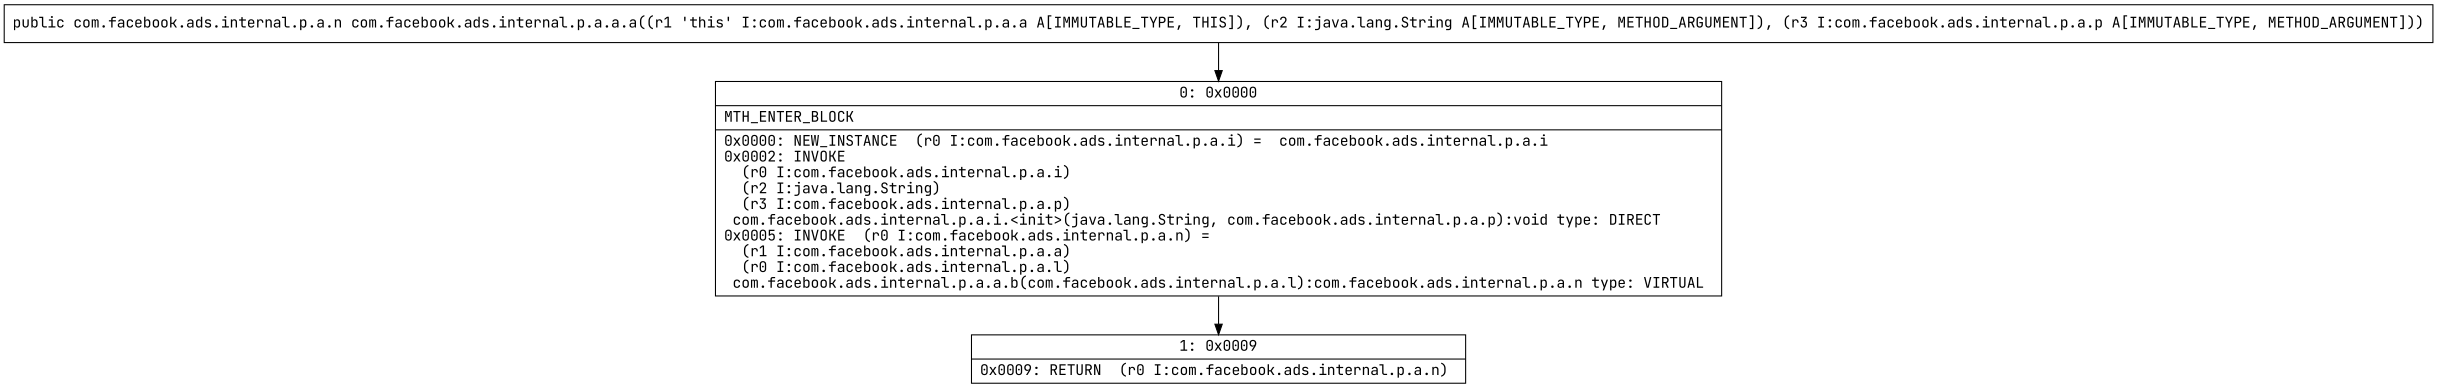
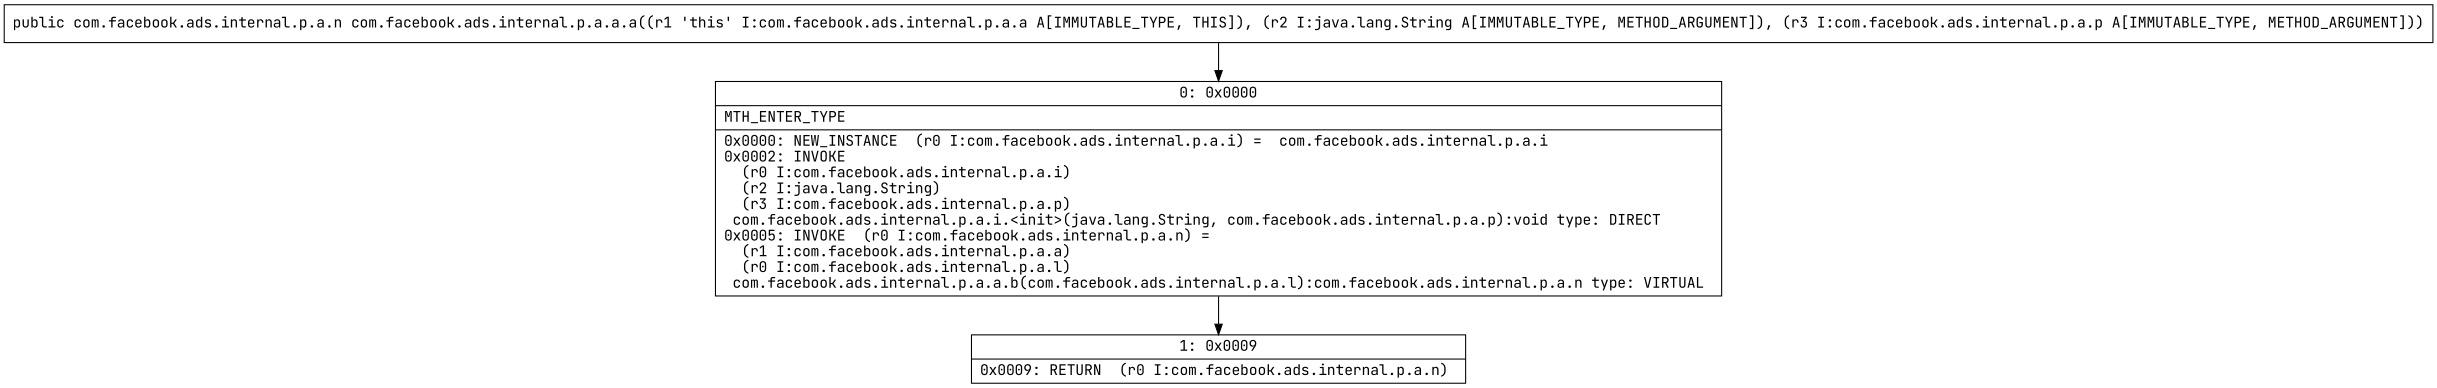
node "0: 0x0000": text "MTH_ENTER_BLOCK" -> "MTH_ENTER_TYPE"
